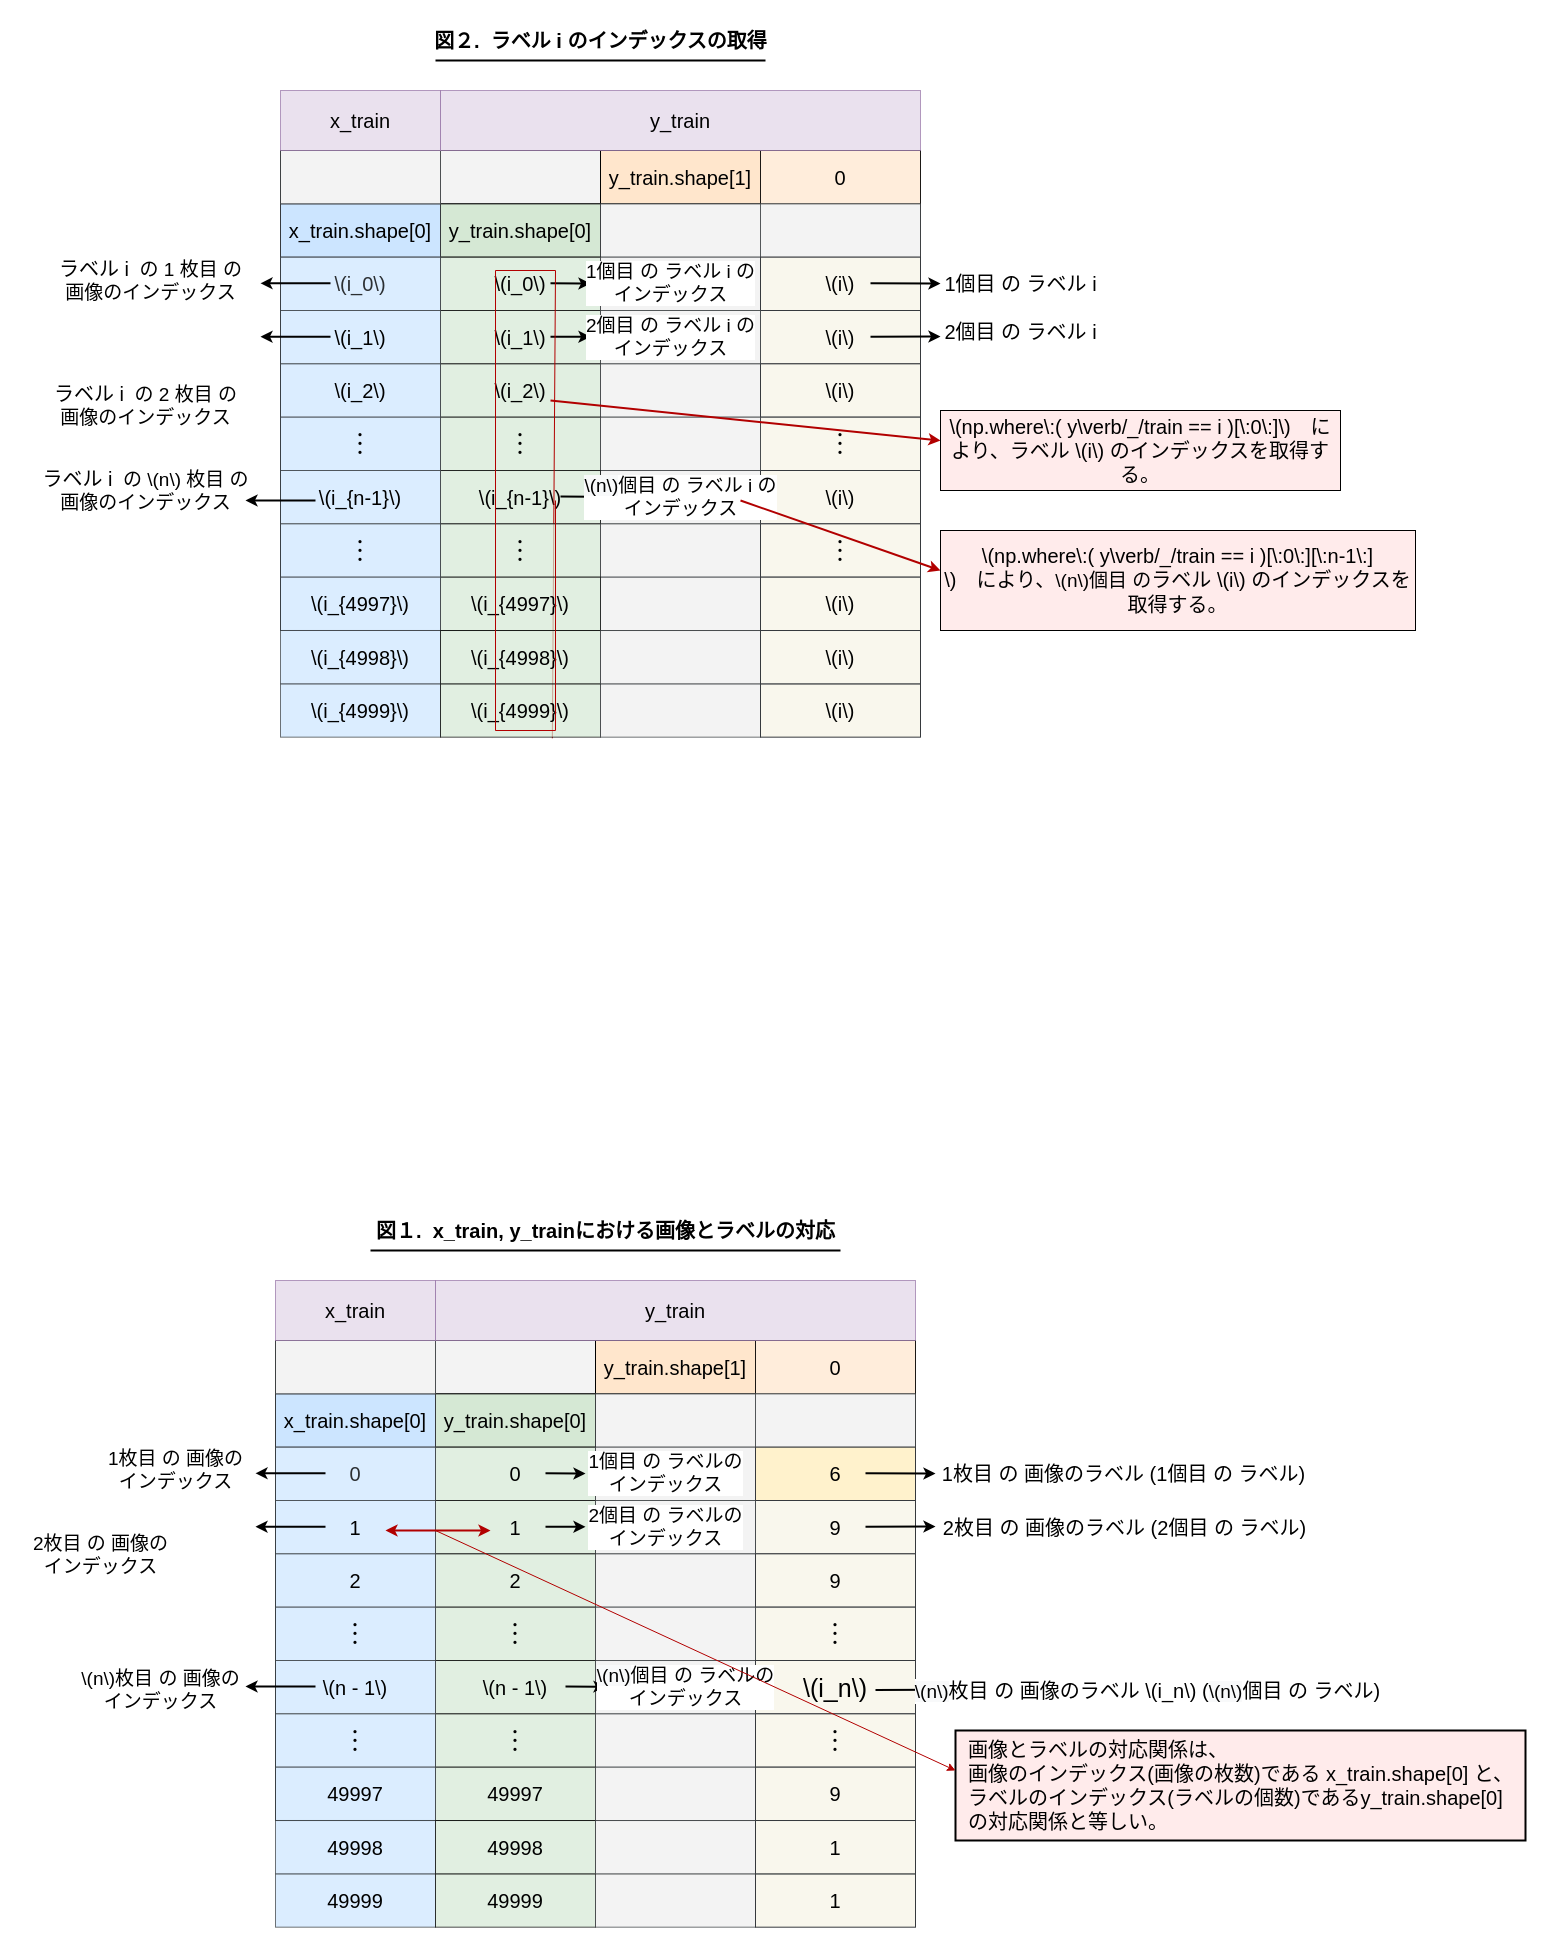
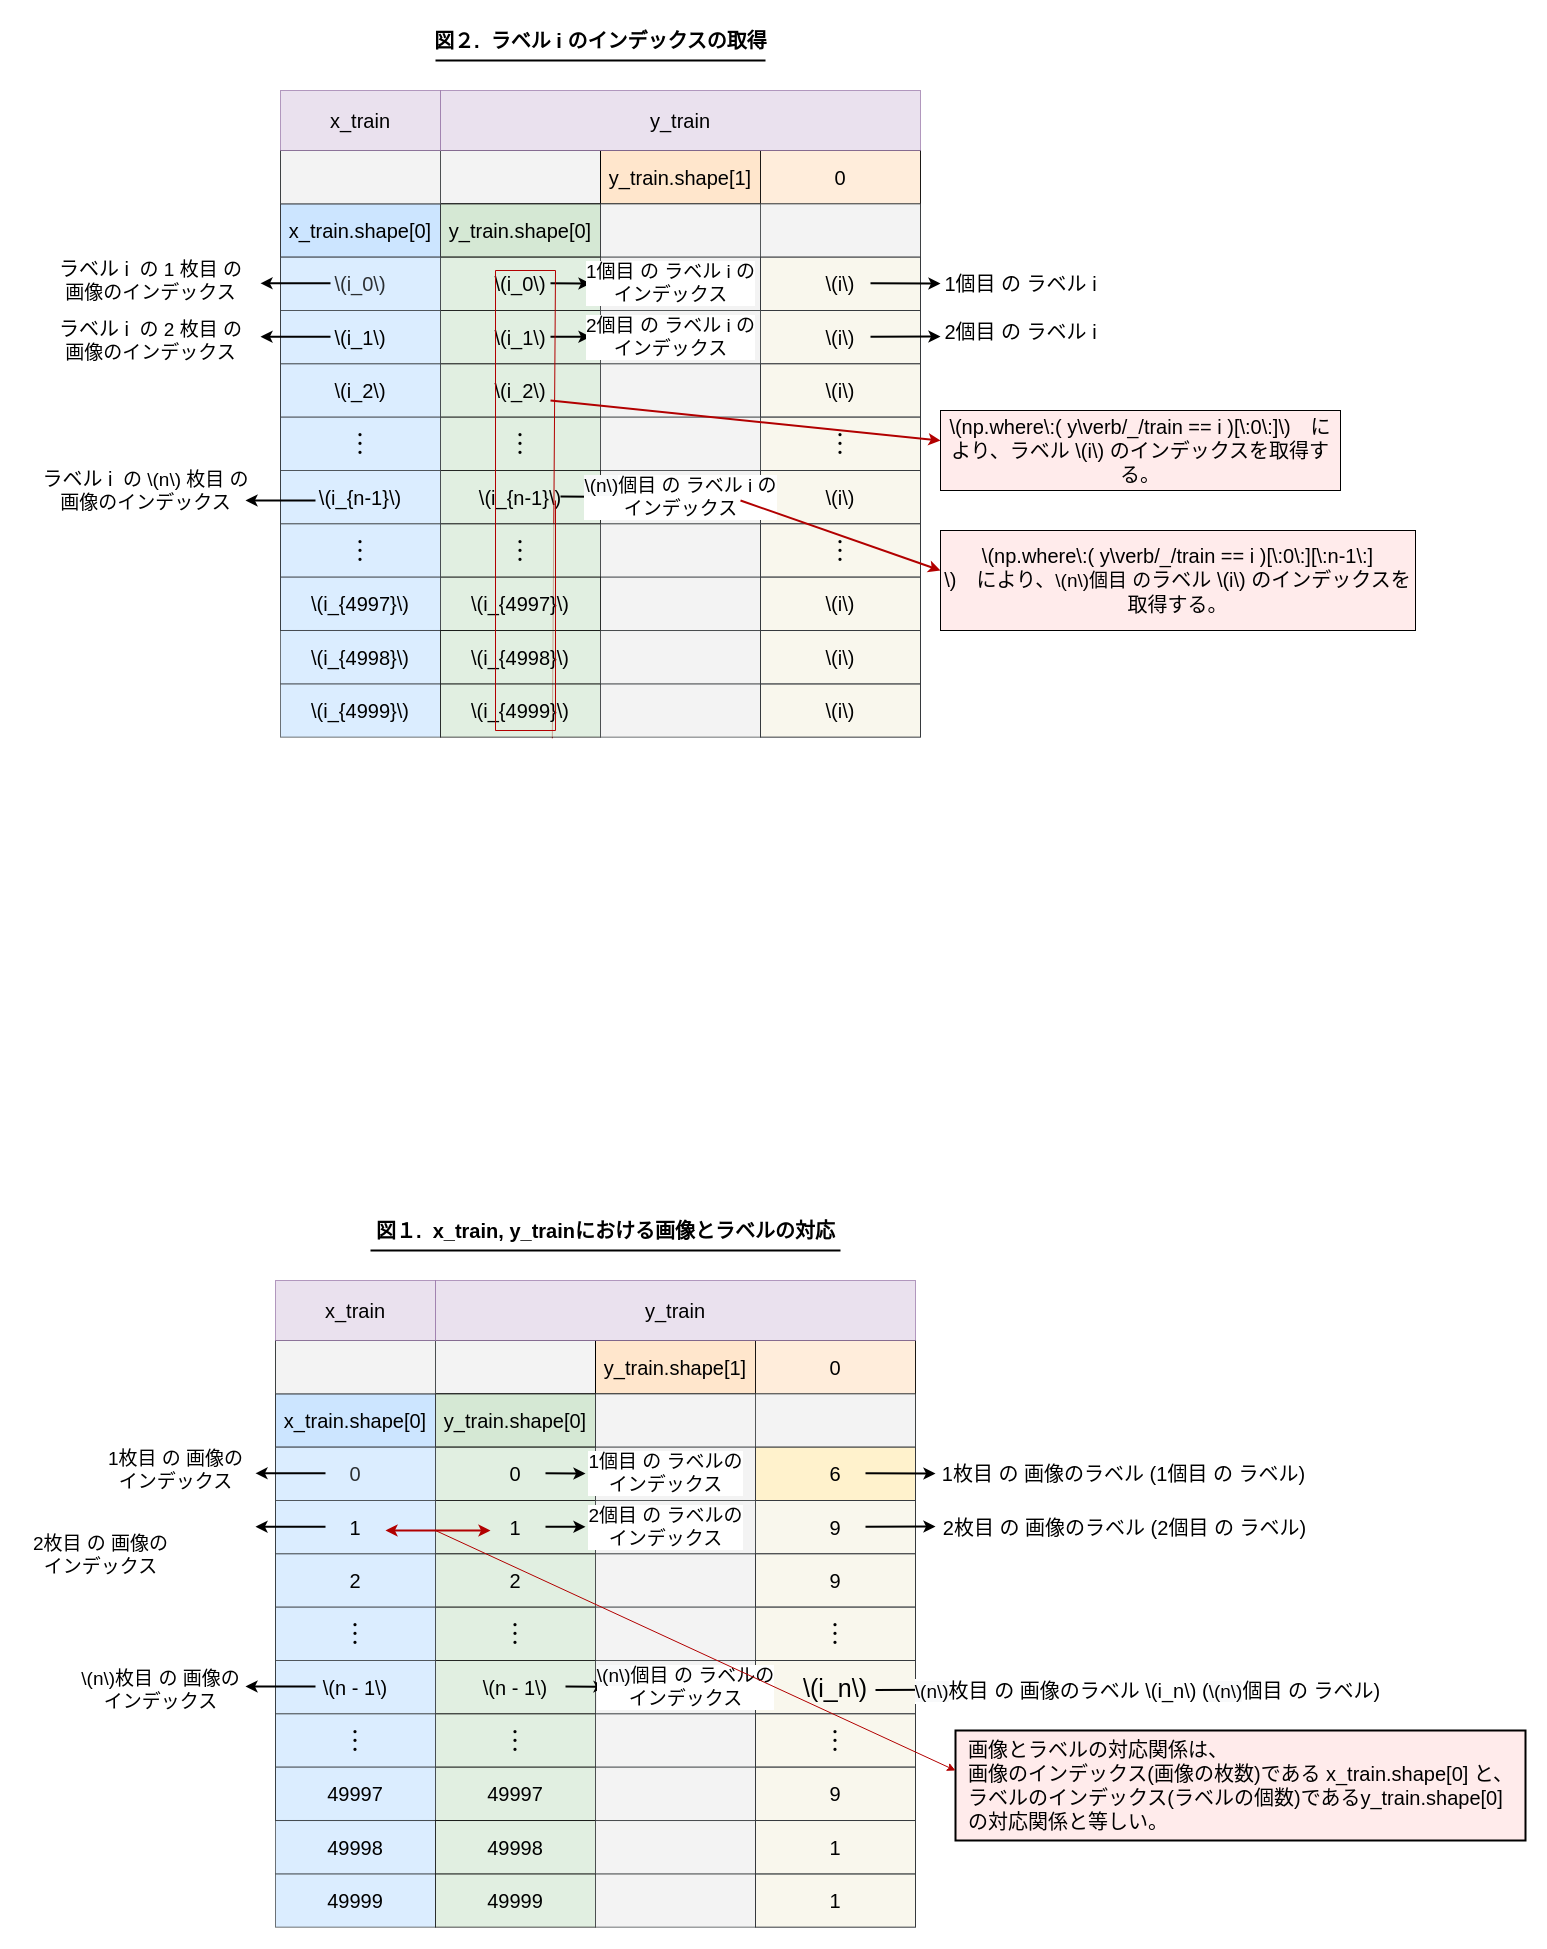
node "ラベル i の 2 枚目 の 画像のインデックス": moved (146, 406) -> (151, 341)
